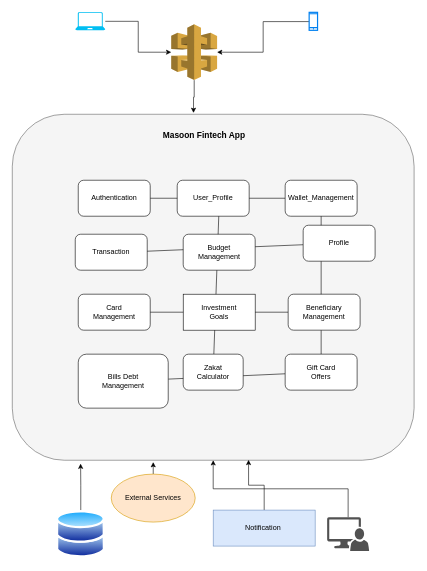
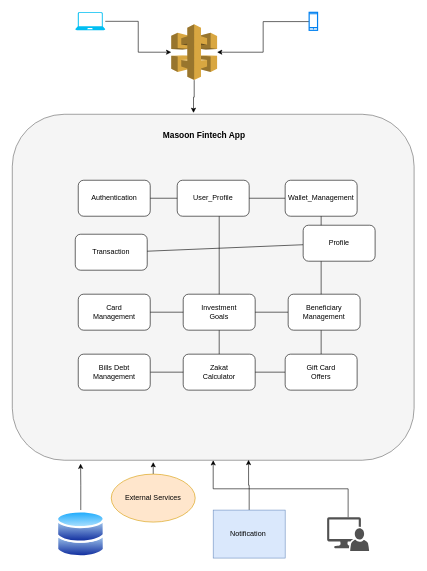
node "Budget Management": removed
node "Investment Goals": shape rectangle -> rounded rectangle
node "Zakat Calculator": size 60x36 -> 72x36
node "Bills Debt Management": size 90x54 -> 72x36
node "Notification": size 102x36 -> 72x48
